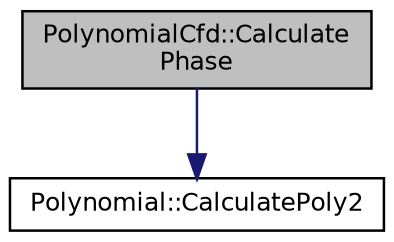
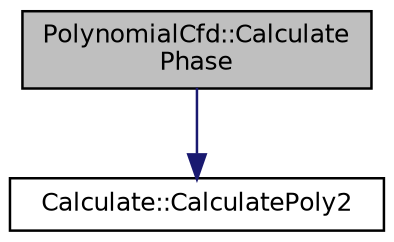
node "Polynomial::CalculatePoly2": label "Polynomial::CalculatePoly2" -> "Calculate::CalculatePoly2"
